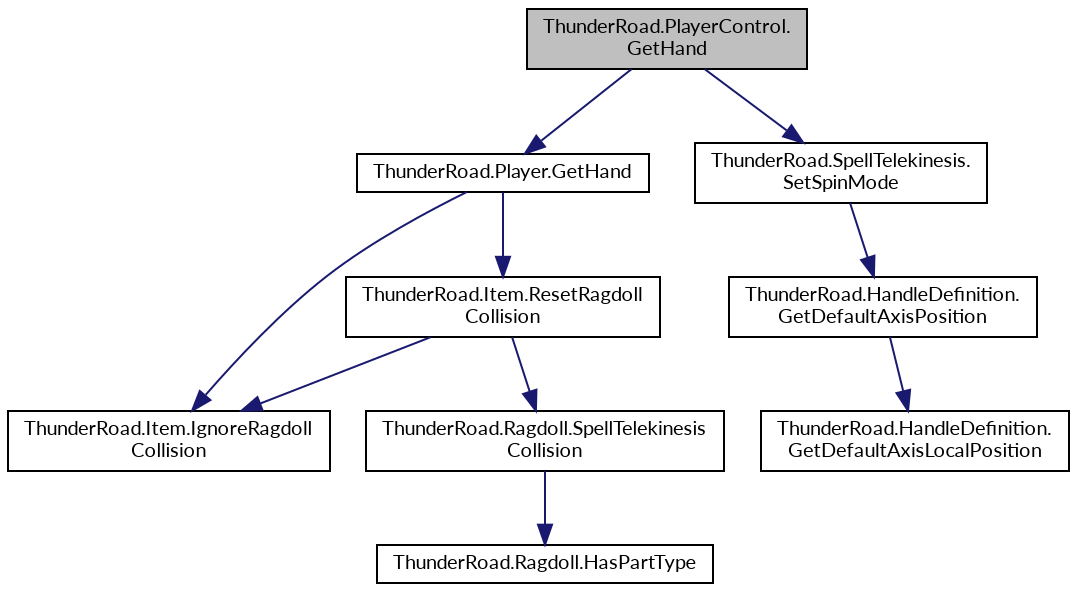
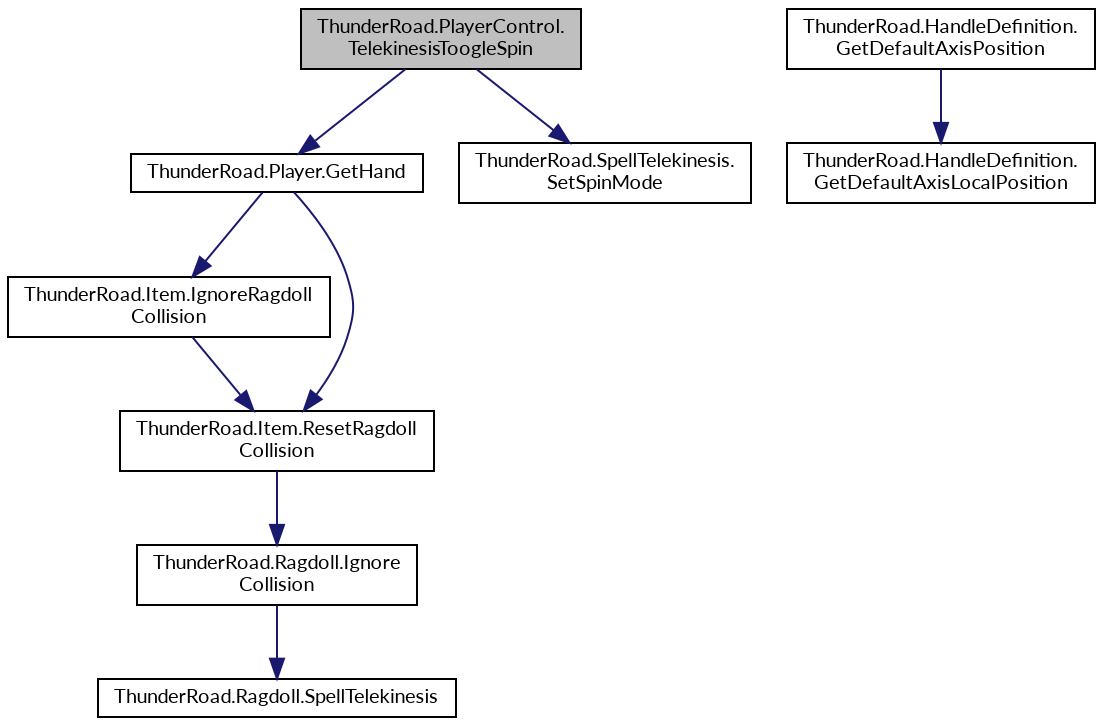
node "ThunderRoad.PlayerControl. GetHand": label "ThunderRoad.PlayerControl. GetHand" -> "ThunderRoad.PlayerControl. TelekinesisToogleSpin"
edge "ThunderRoad.SpellTelekinesis. SetSpinMode" -> "ThunderRoad.HandleDefinition. GetDefaultAxisPosition": removed
edge "ThunderRoad.Item.ResetRagdoll Collision" -> "ThunderRoad.Item.IgnoreRagdoll Collision": reversed
node "ThunderRoad.Ragdoll.SpellTelekinesis Collision": label "ThunderRoad.Ragdoll.SpellTelekinesis Collision" -> "ThunderRoad.Ragdoll.Ignore Collision"
node "ThunderRoad.Ragdoll.HasPartType": label "ThunderRoad.Ragdoll.HasPartType" -> "ThunderRoad.Ragdoll.SpellTelekinesis"
